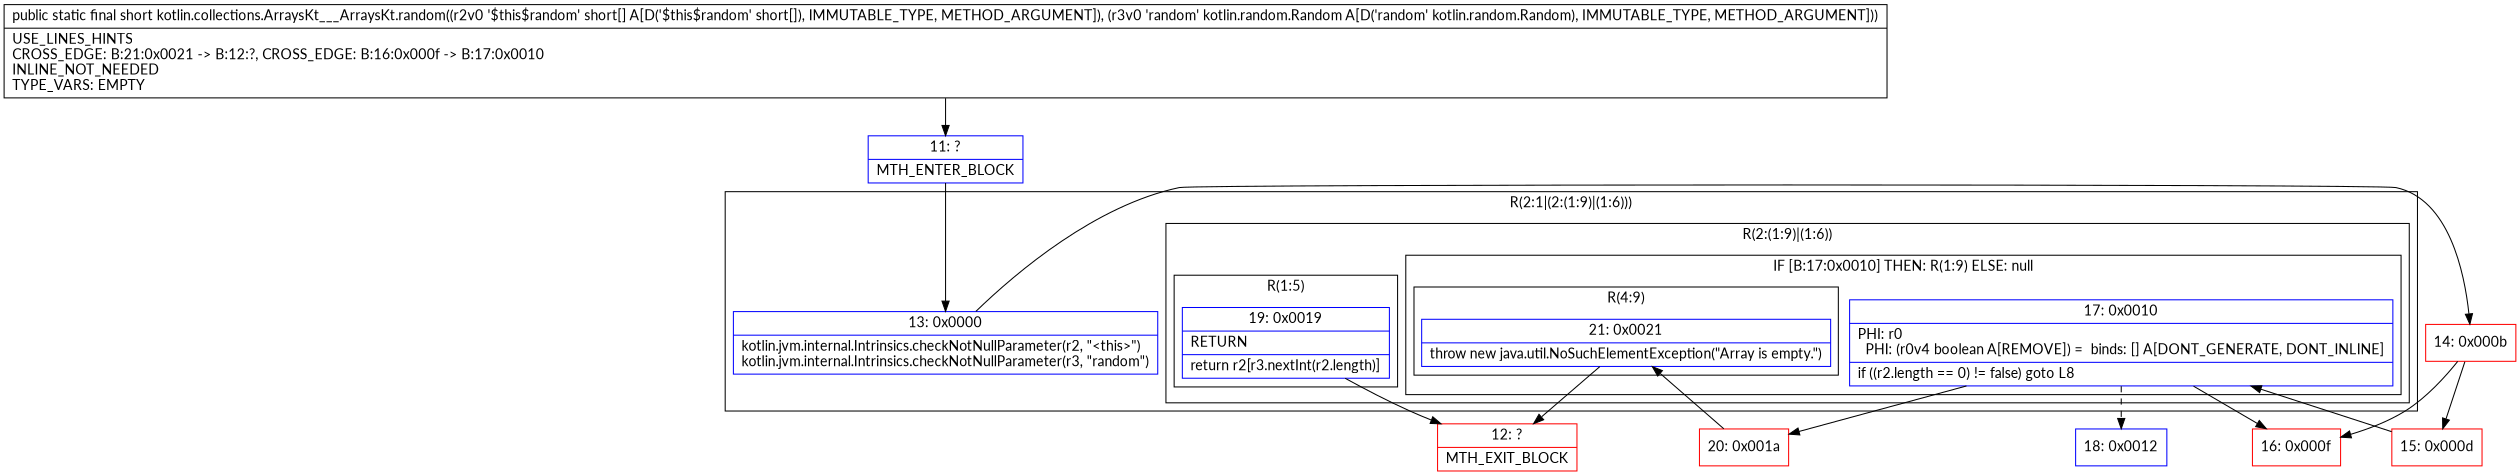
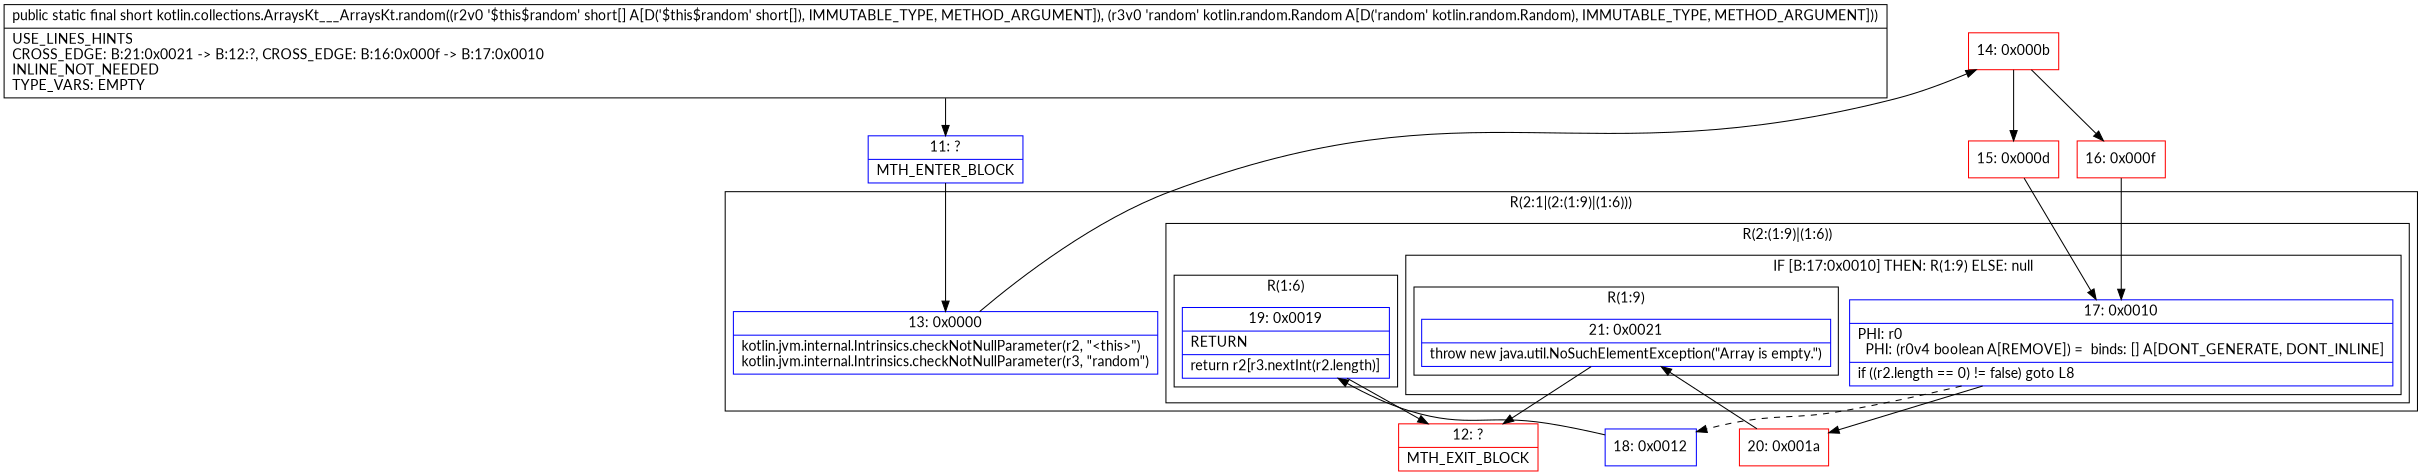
cluster "R(1:5)": label "R(1:5)" -> "R(1:6)"
cluster "R(4:9)": label "R(4:9)" -> "R(1:9)"
edge "17: 0x0010" -> "16: 0x000f": reversed
edge "18: 0x0012" -> "19: 0x0019": added
